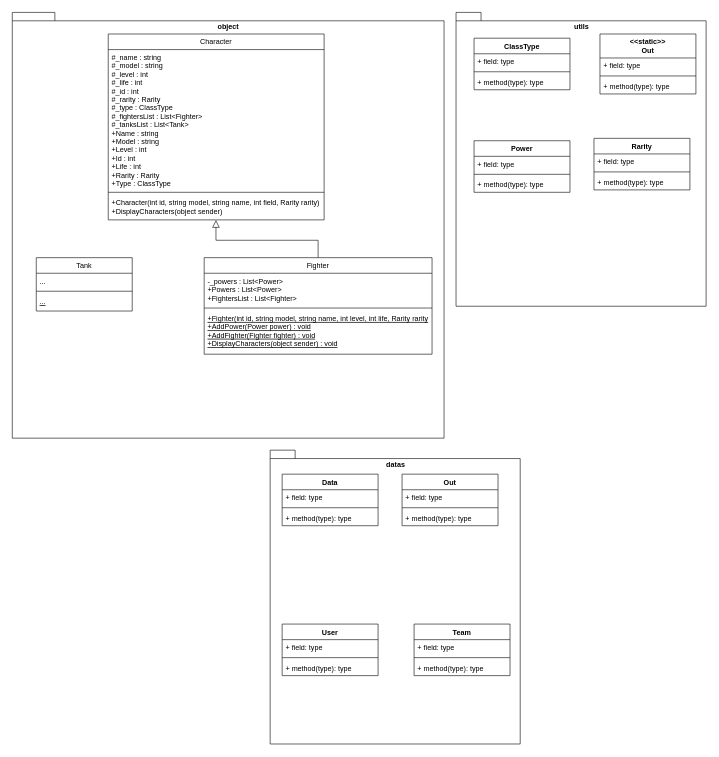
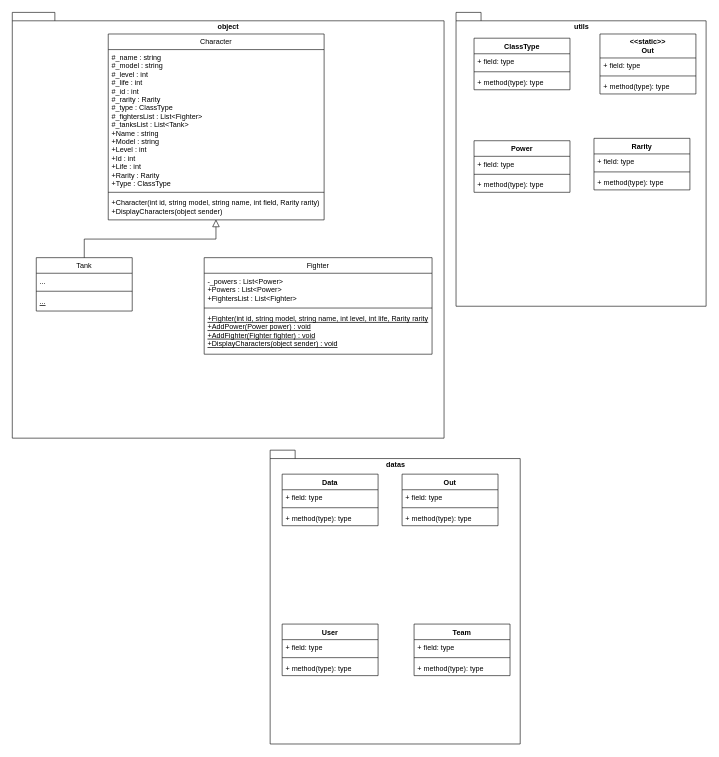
edge "Tank" -> "+Character(int id, string model, string name, int field, Rarity rarity) +DisplayCharacters(object sender)": added
edge "Fighter" -> "+Character(int id, string model, string name, int field, Rarity rarity) +DisplayCharacters(object sender)": removed
